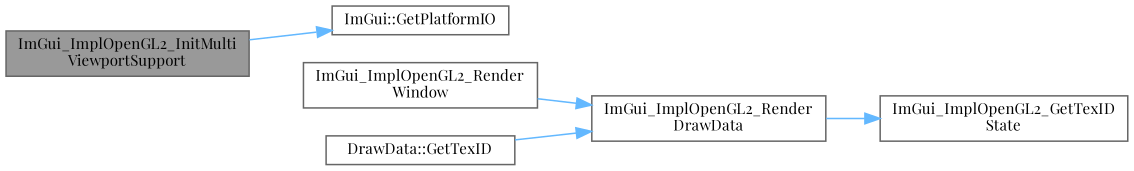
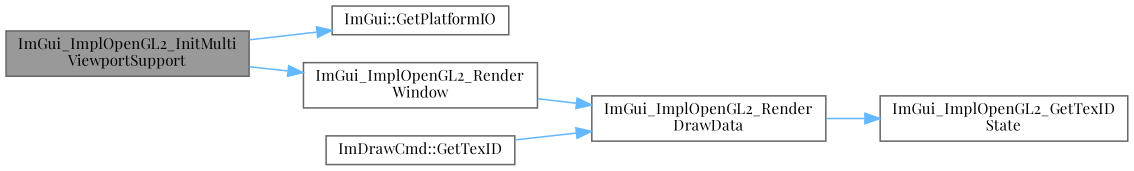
edge "ImGui_ImplOpenGL2_InitMulti ViewportSupport" -> "ImGui_ImplOpenGL2_Render Window": added
node "DrawData::GetTexID": label "DrawData::GetTexID" -> "ImDrawCmd::GetTexID"
